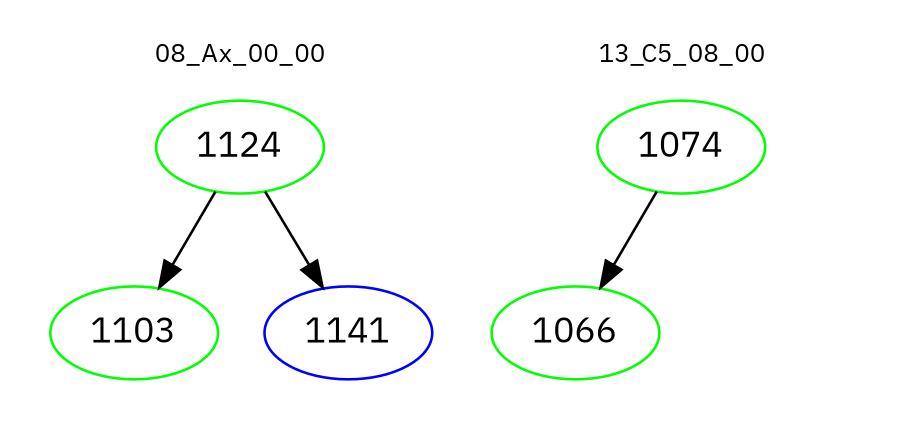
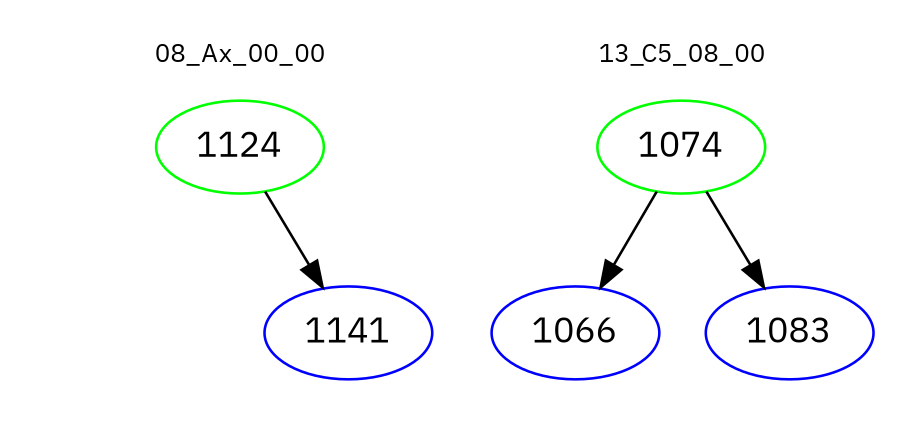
node "1103": removed
node "1066": color green -> blue
node "1083": added
